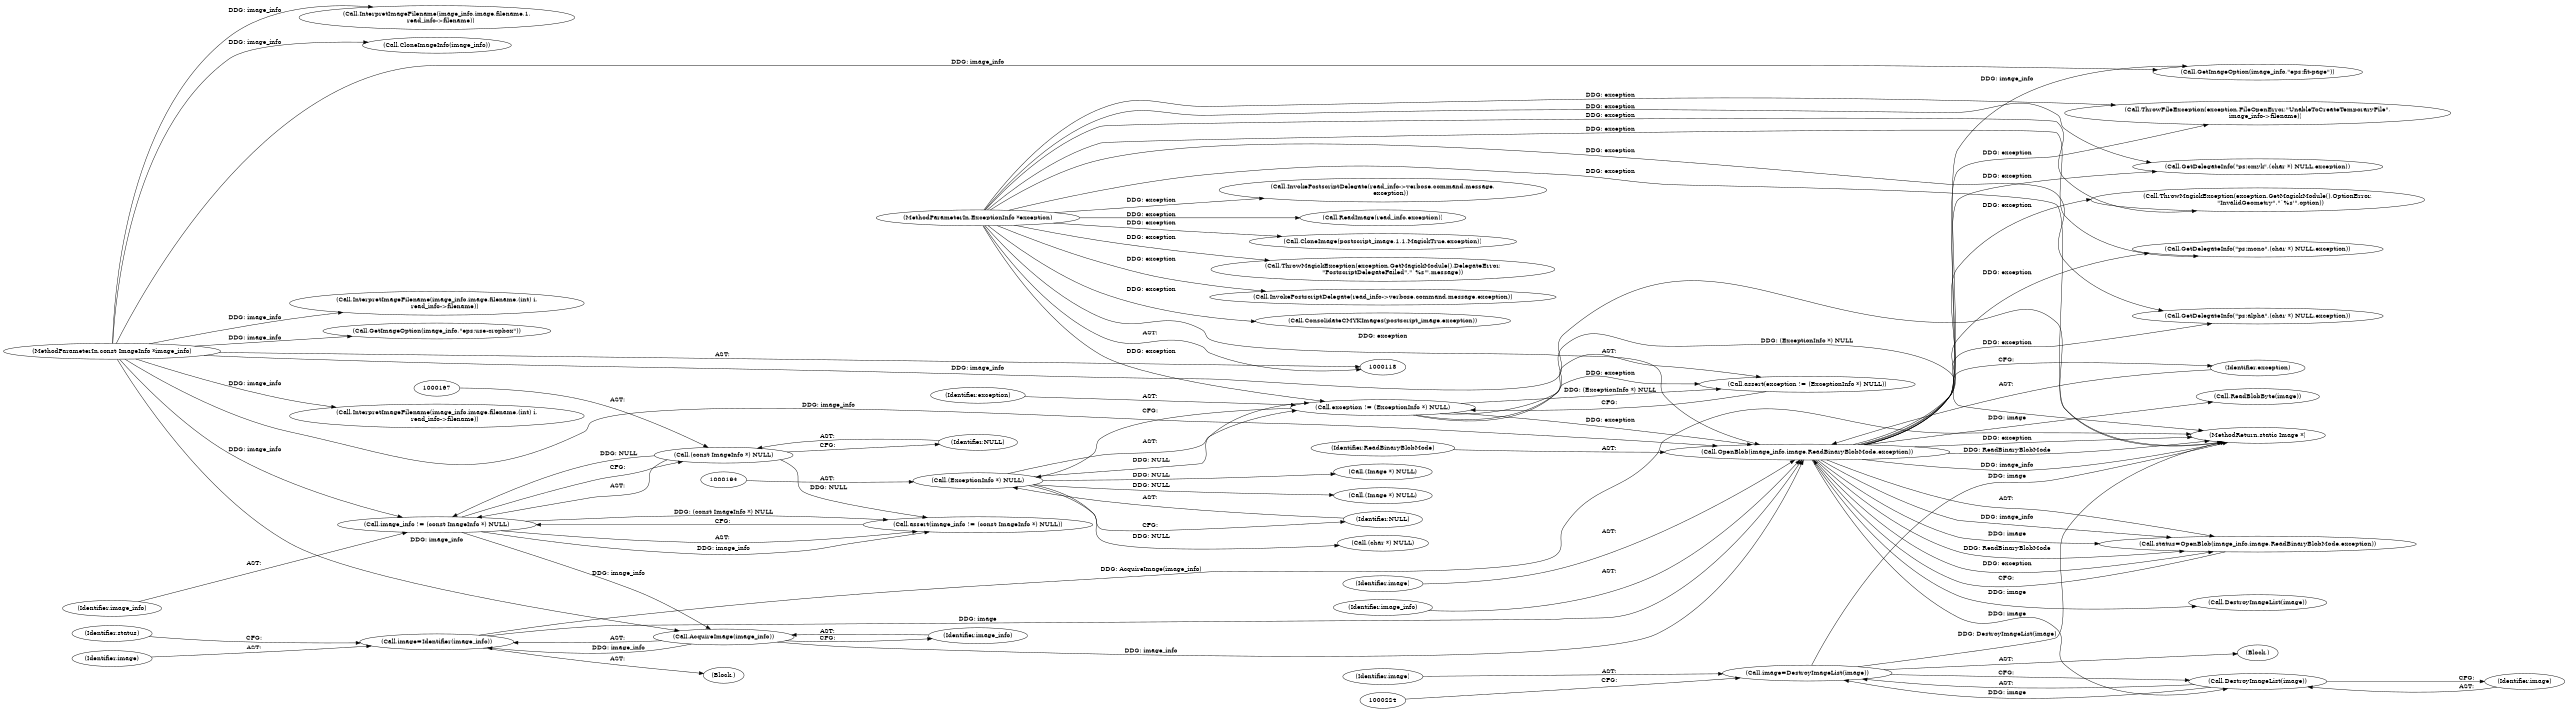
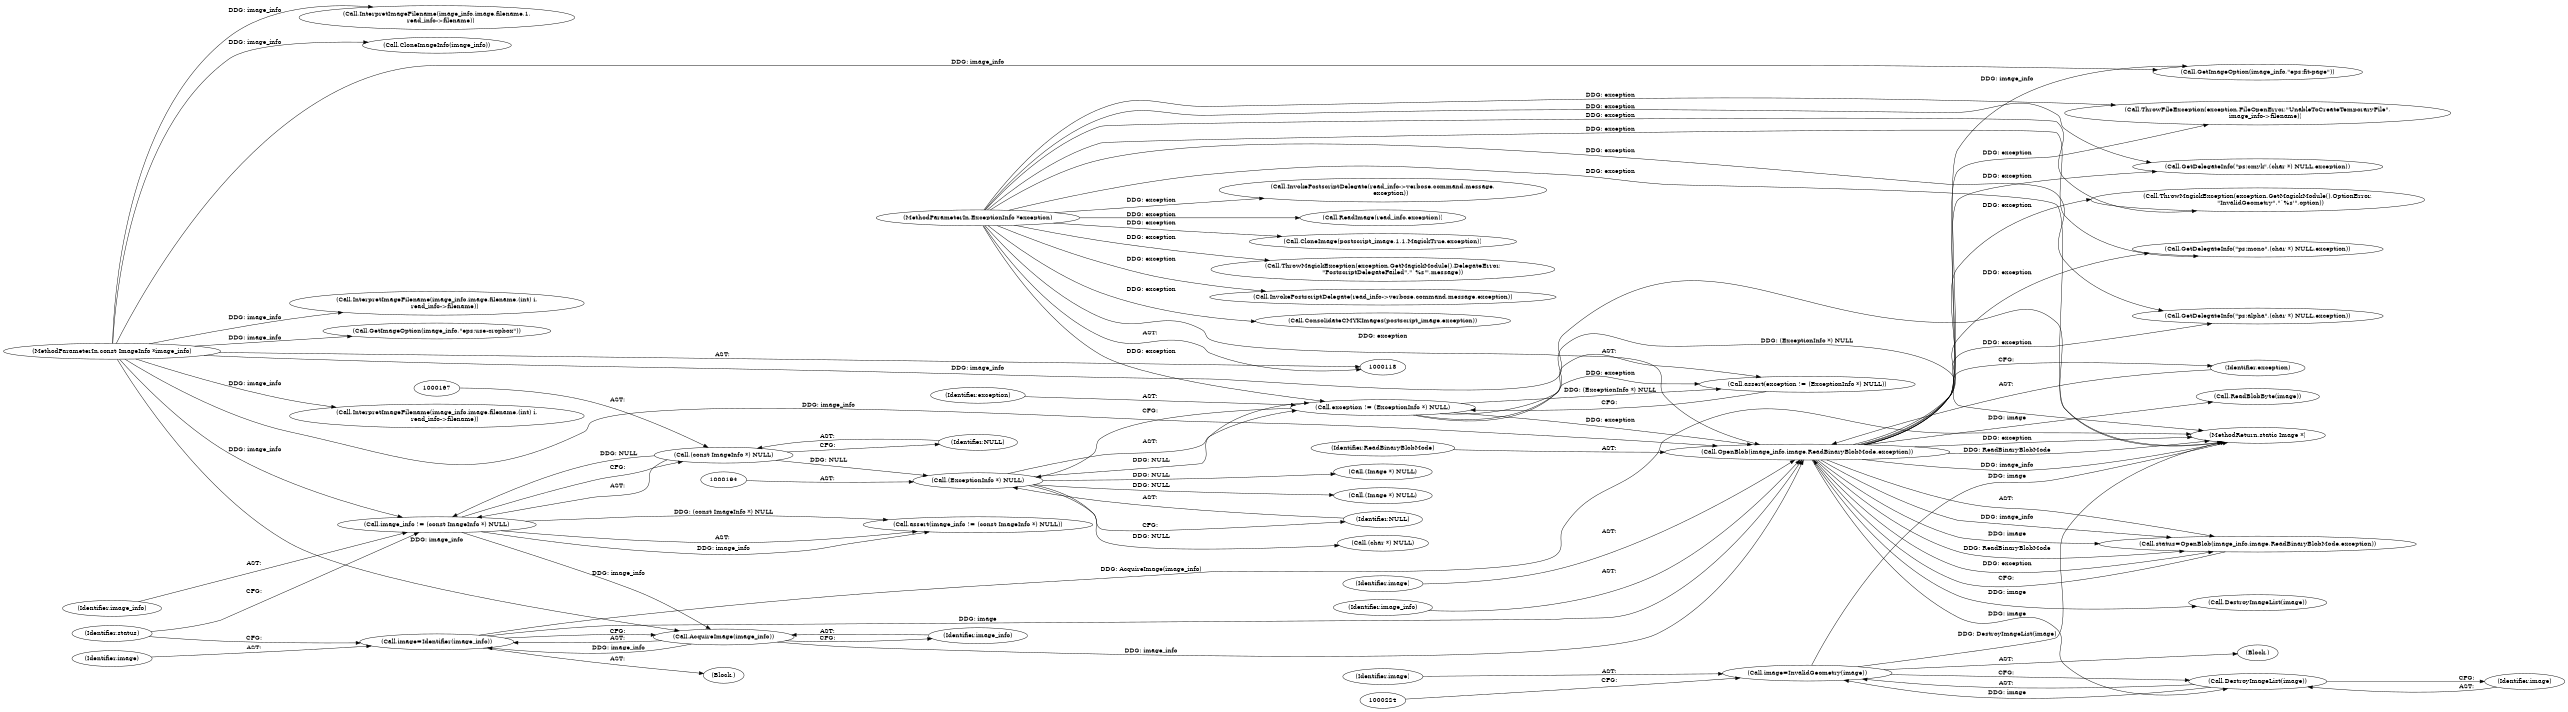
edge "(Call,(const ImageInfo *) NULL)" -> "(Call,assert(image_info != (const ImageInfo *) NULL))": now "(Call,(const ImageInfo *) NULL)" -> "(Call,(ExceptionInfo *) NULL)"
edge "(Call,assert(image_info != (const ImageInfo *) NULL))" -> "(Call,image_info != (const ImageInfo *) NULL)": now "(Identifier,status)" -> "(Call,image_info != (const ImageInfo *) NULL)"
edge "(Call,image=Identifier(image_info))" -> "(Call,AcquireImage(image_info))": added, label "CFG:"
node "(Call,image=DestroyImageList(image))": label "(Call,image=DestroyImageList(image))" -> "(Call,image=InvalidGeometry(image))"
